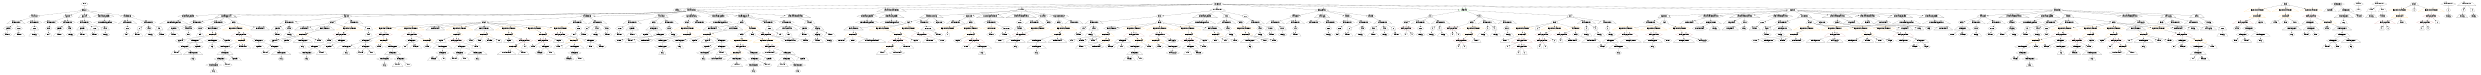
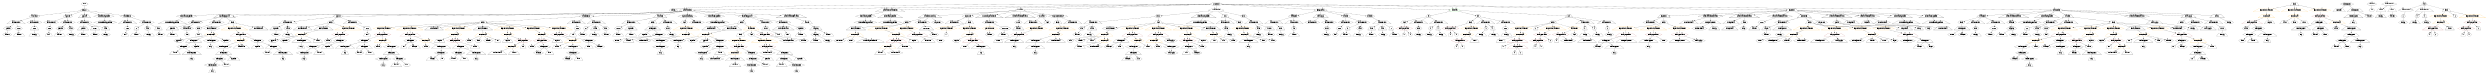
node "add": added
